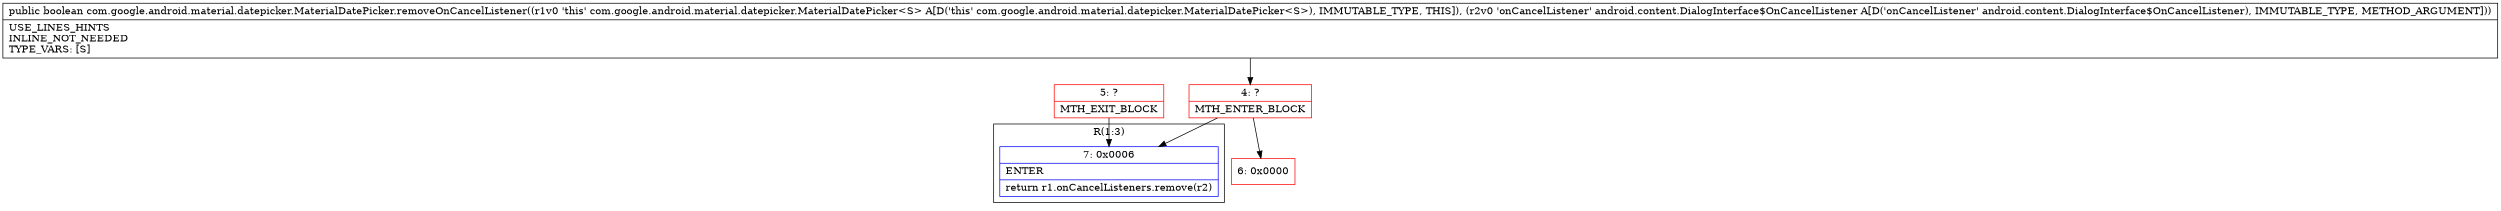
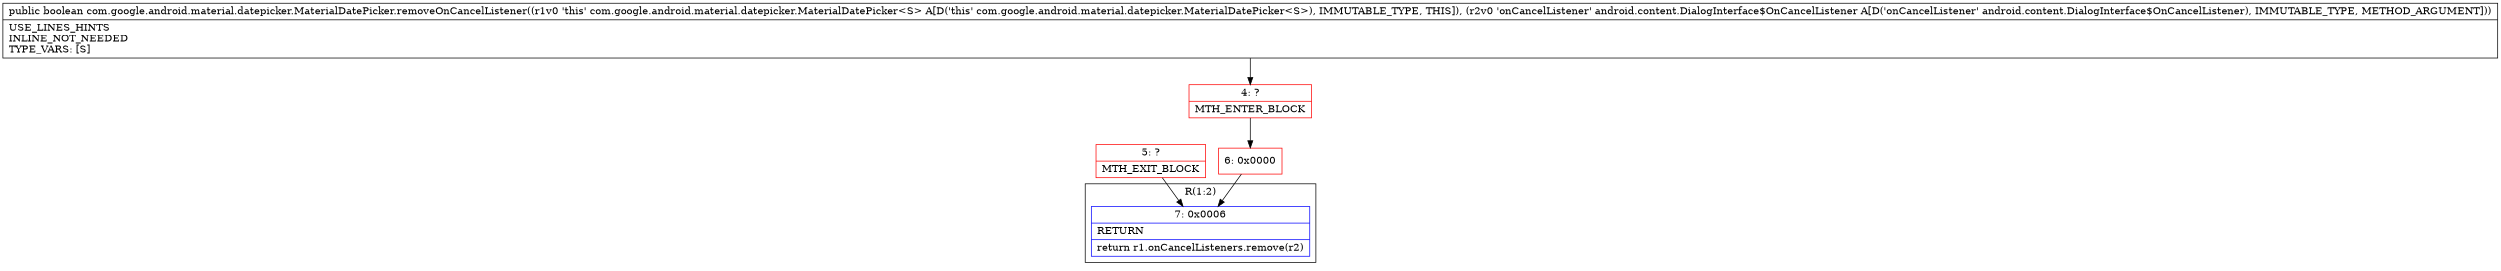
edge "4: ?" -> "7: 0x0006": now "6: 0x0000" -> "7: 0x0006"
cluster "R(1:3)": label "R(1:3)" -> "R(1:2)"
node "7: 0x0006": text "ENTER" -> "RETURN"
